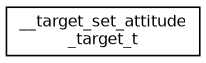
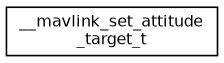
node "__target_set_attitude _target_t": label "__target_set_attitude _target_t" -> "__mavlink_set_attitude _target_t"
